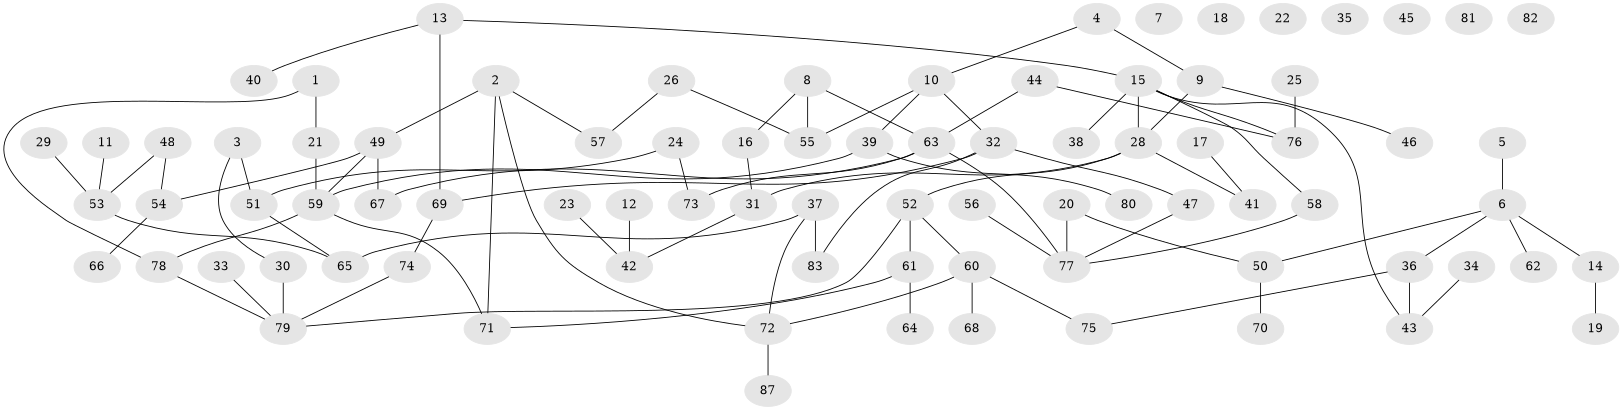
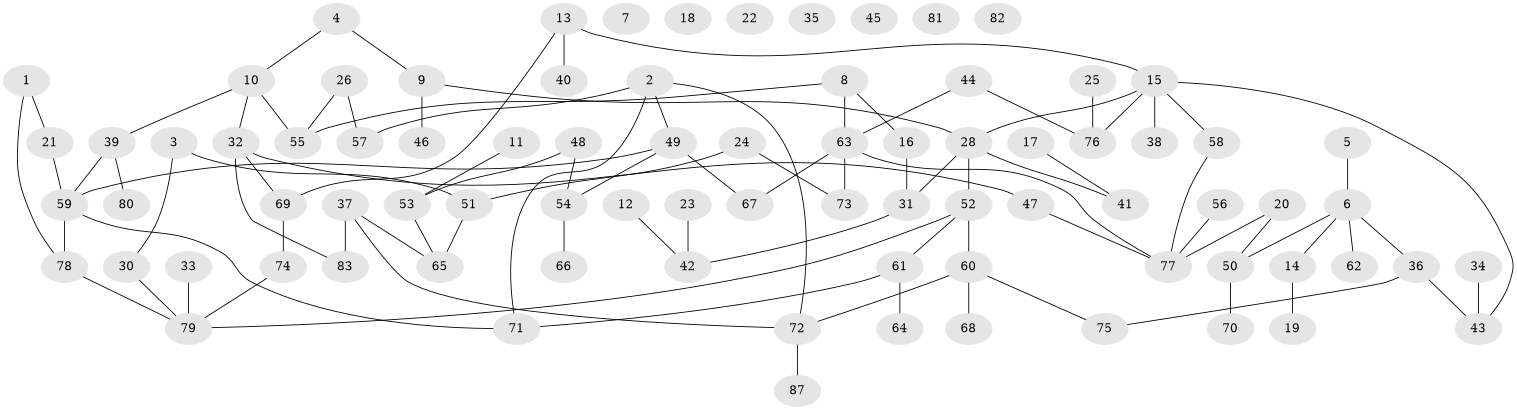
node "29": removed
